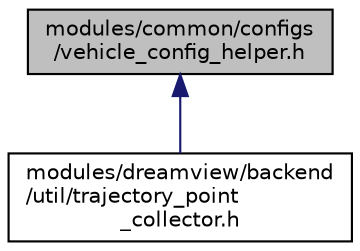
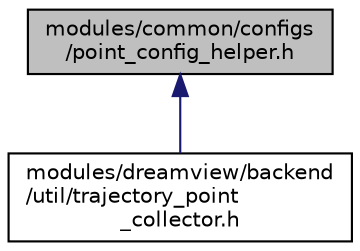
node "modules/common/configs /vehicle_config_helper.h": label "modules/common/configs /vehicle_config_helper.h" -> "modules/common/configs /point_config_helper.h"
